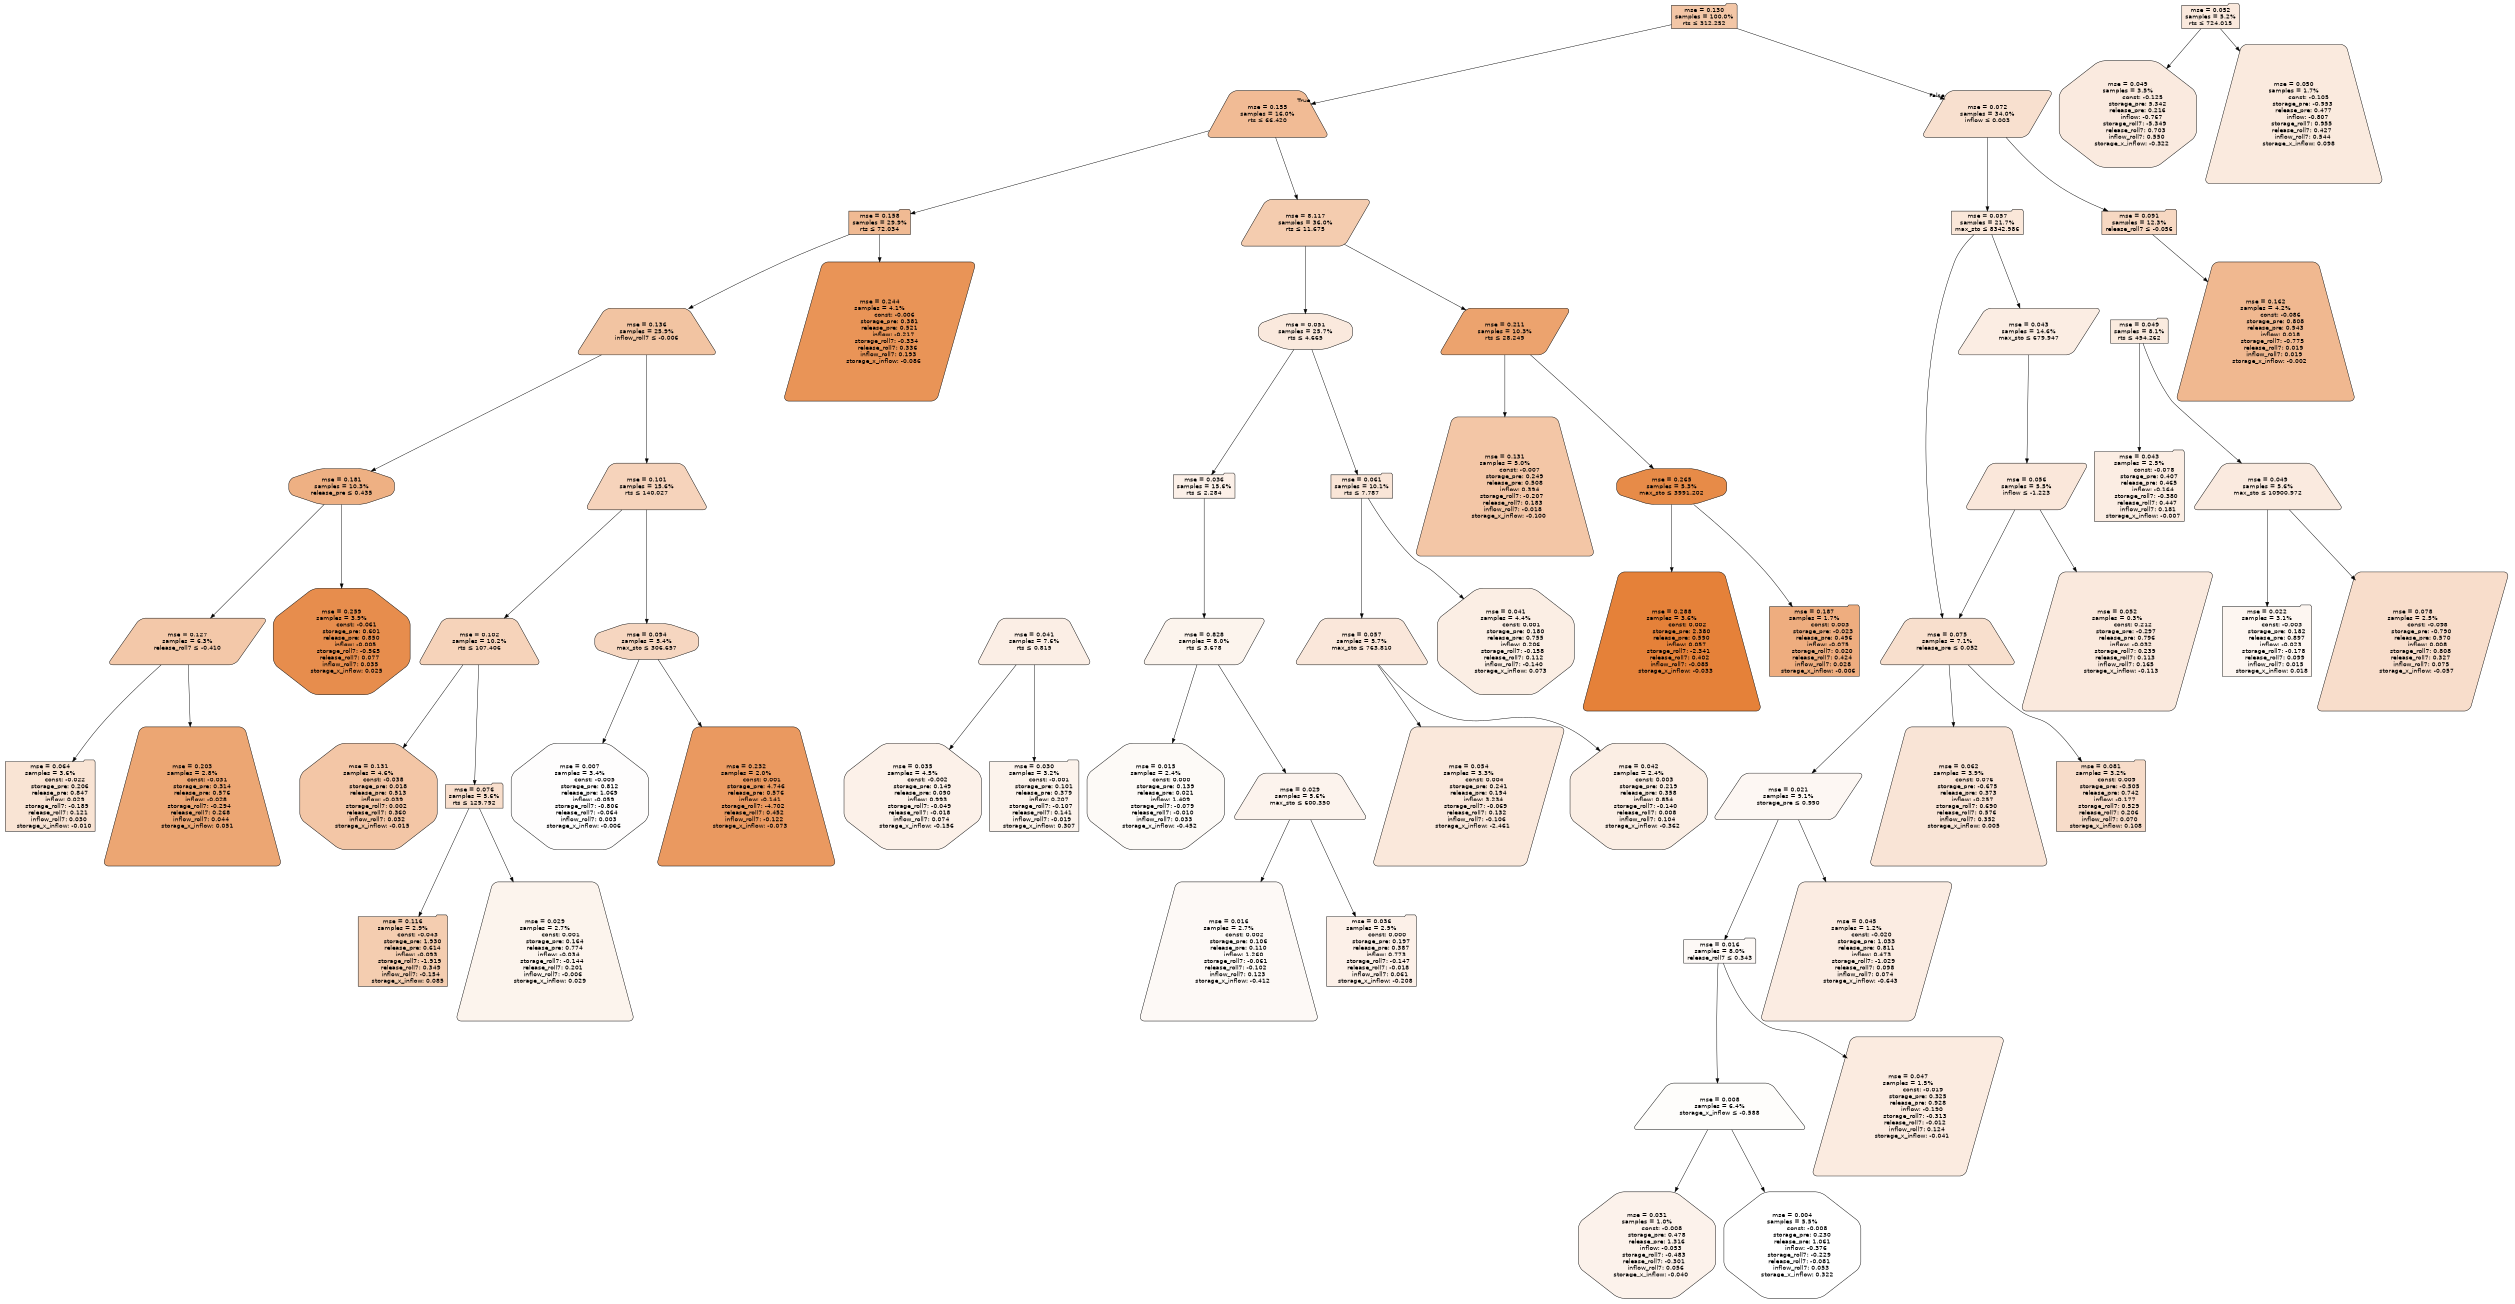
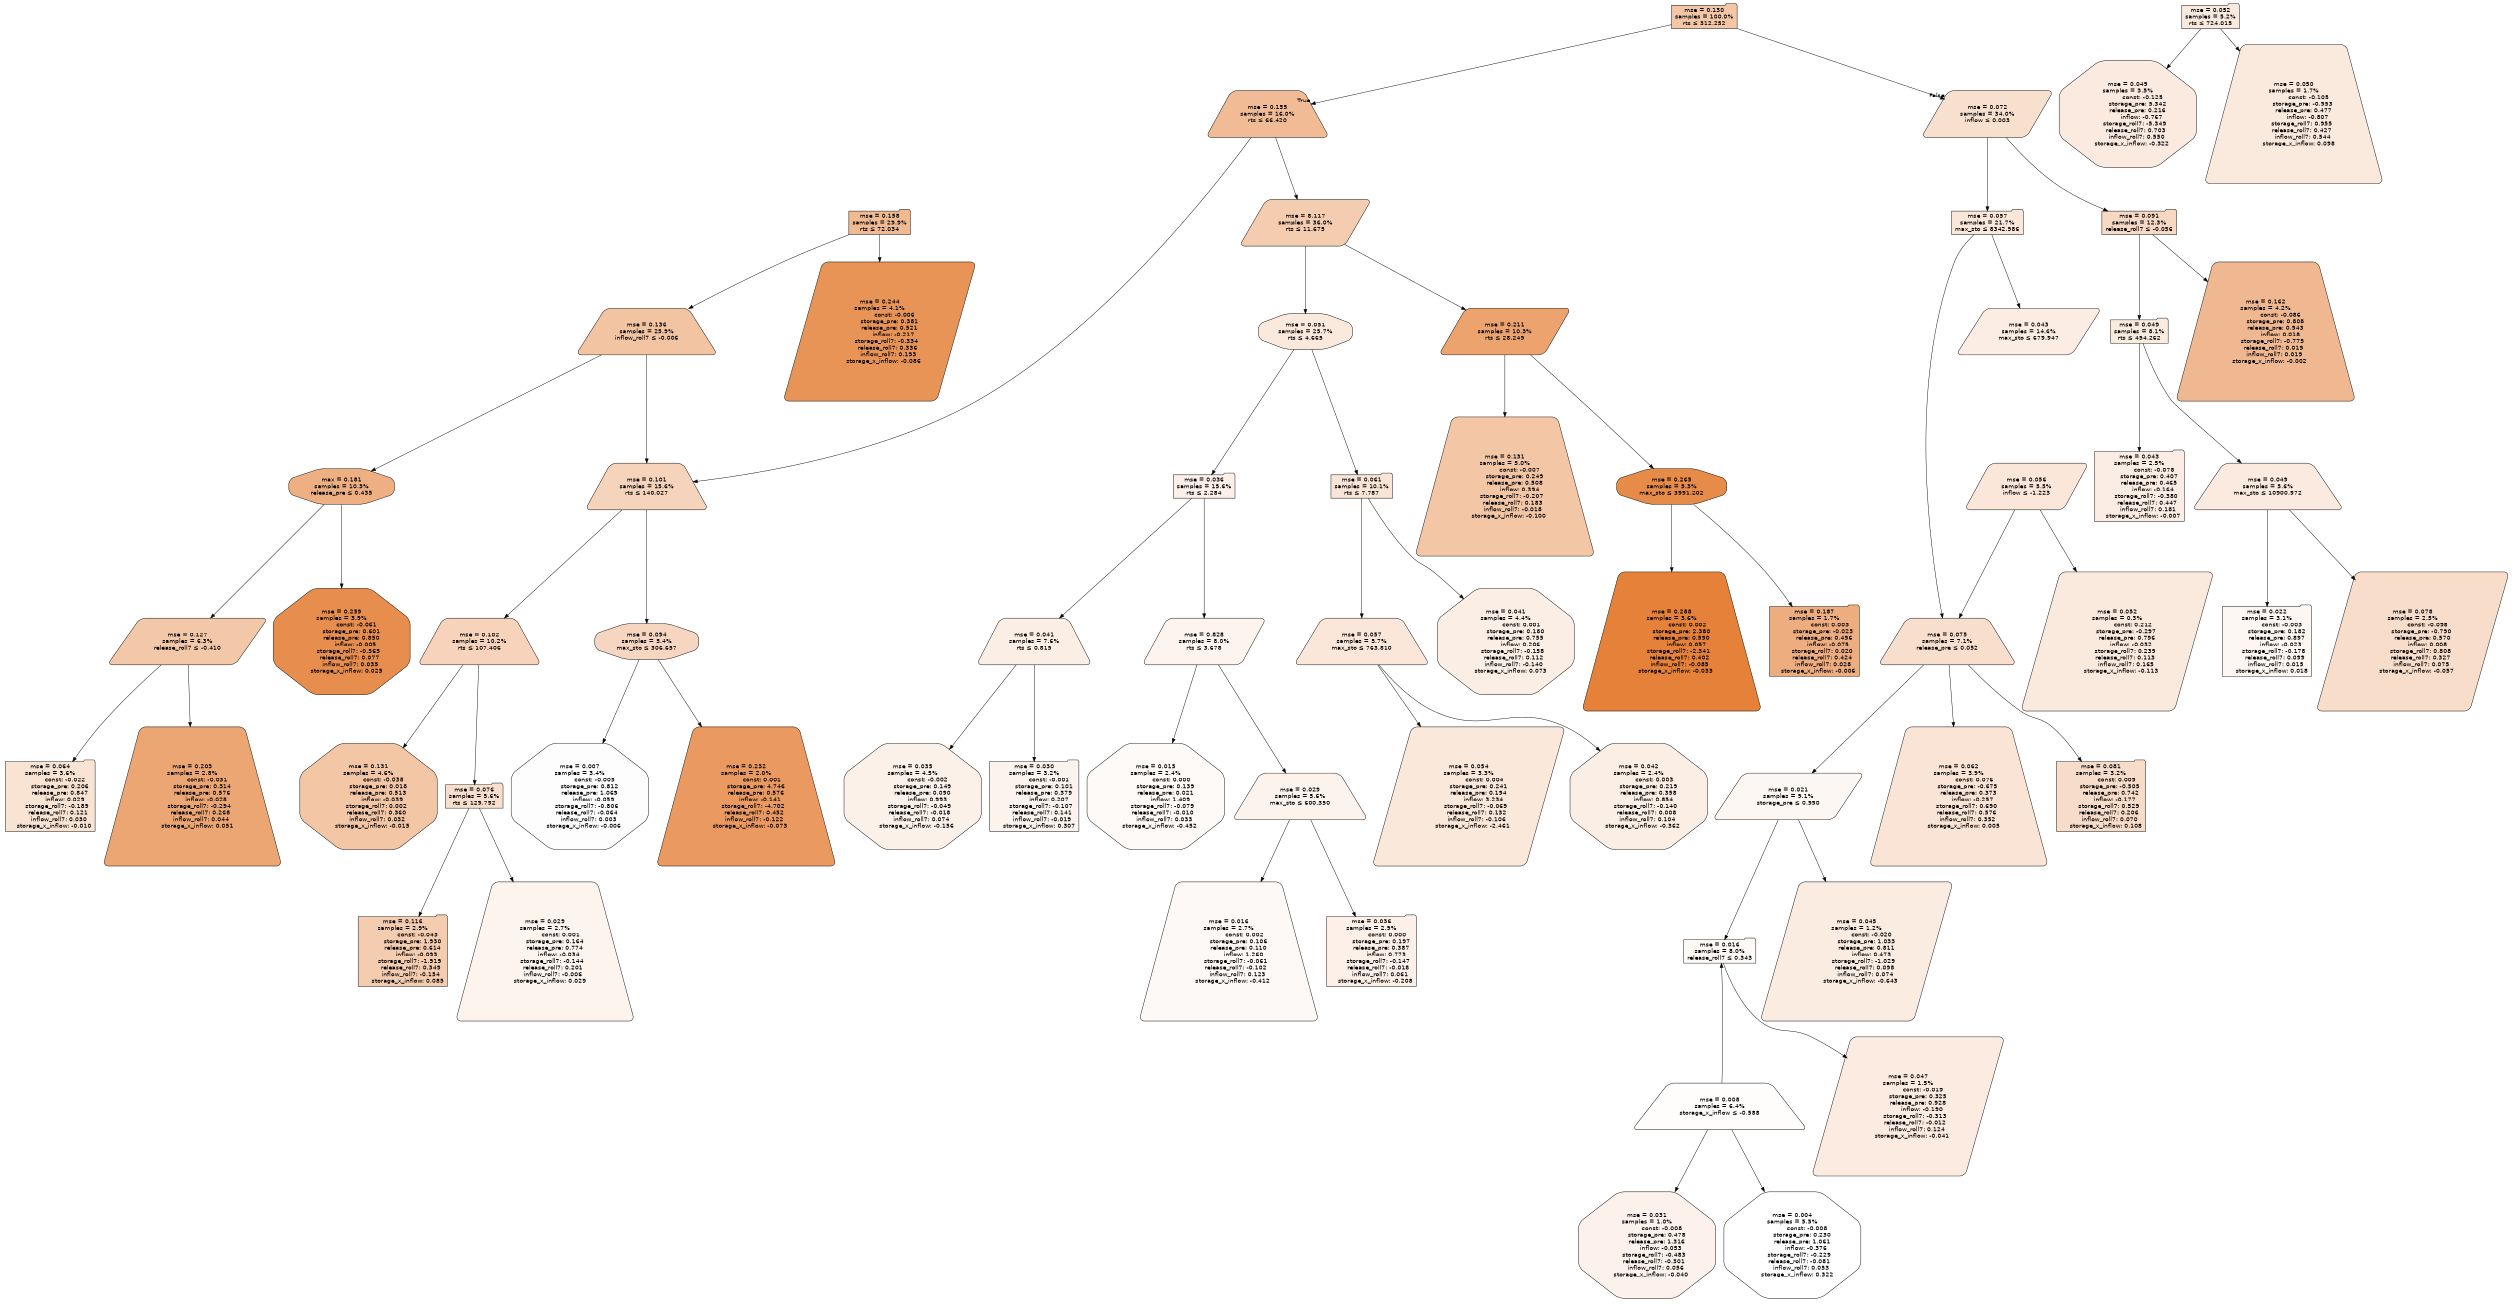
edge "mse = 0.155 samples = 16.0% rts ≤ 66.420" -> "mse = 0.158 samples = 29.9% rts ≤ 72.034": now "mse = 0.155 samples = 16.0% rts ≤ 66.420" -> "mse = 0.101 samples = 15.6% rts ≤ 140.027"
edge "mse = 0.091 samples = 12.3% release_roll7 ≤ -0.056" -> "mse = 0.049 samples = 8.1% rts ≤ 454.262": added
edge "mse = 0.043 samples = 14.6% max_sto ≤ 679.947" -> "mse = 0.056 samples = 5.5% inflow ≤ -1.223": removed
node "mse = 0.181 samples = 10.3% release_pre ≤ 0.435": label "mse = 0.181 samples = 10.3% release_pre ≤ 0.435" -> "max = 0.181 samples = 10.3% release_pre ≤ 0.435"
edge "mse = 0.036 samples = 15.6% rts ≤ 2.284" -> "mse = 0.041 samples = 7.6% rts ≤ 0.815": added
edge "mse = 0.016 samples = 8.0% release_roll7 ≤ 0.343" -> "mse = 0.008 samples = 6.4% storage_x_inflow ≤ -0.588": reversed
